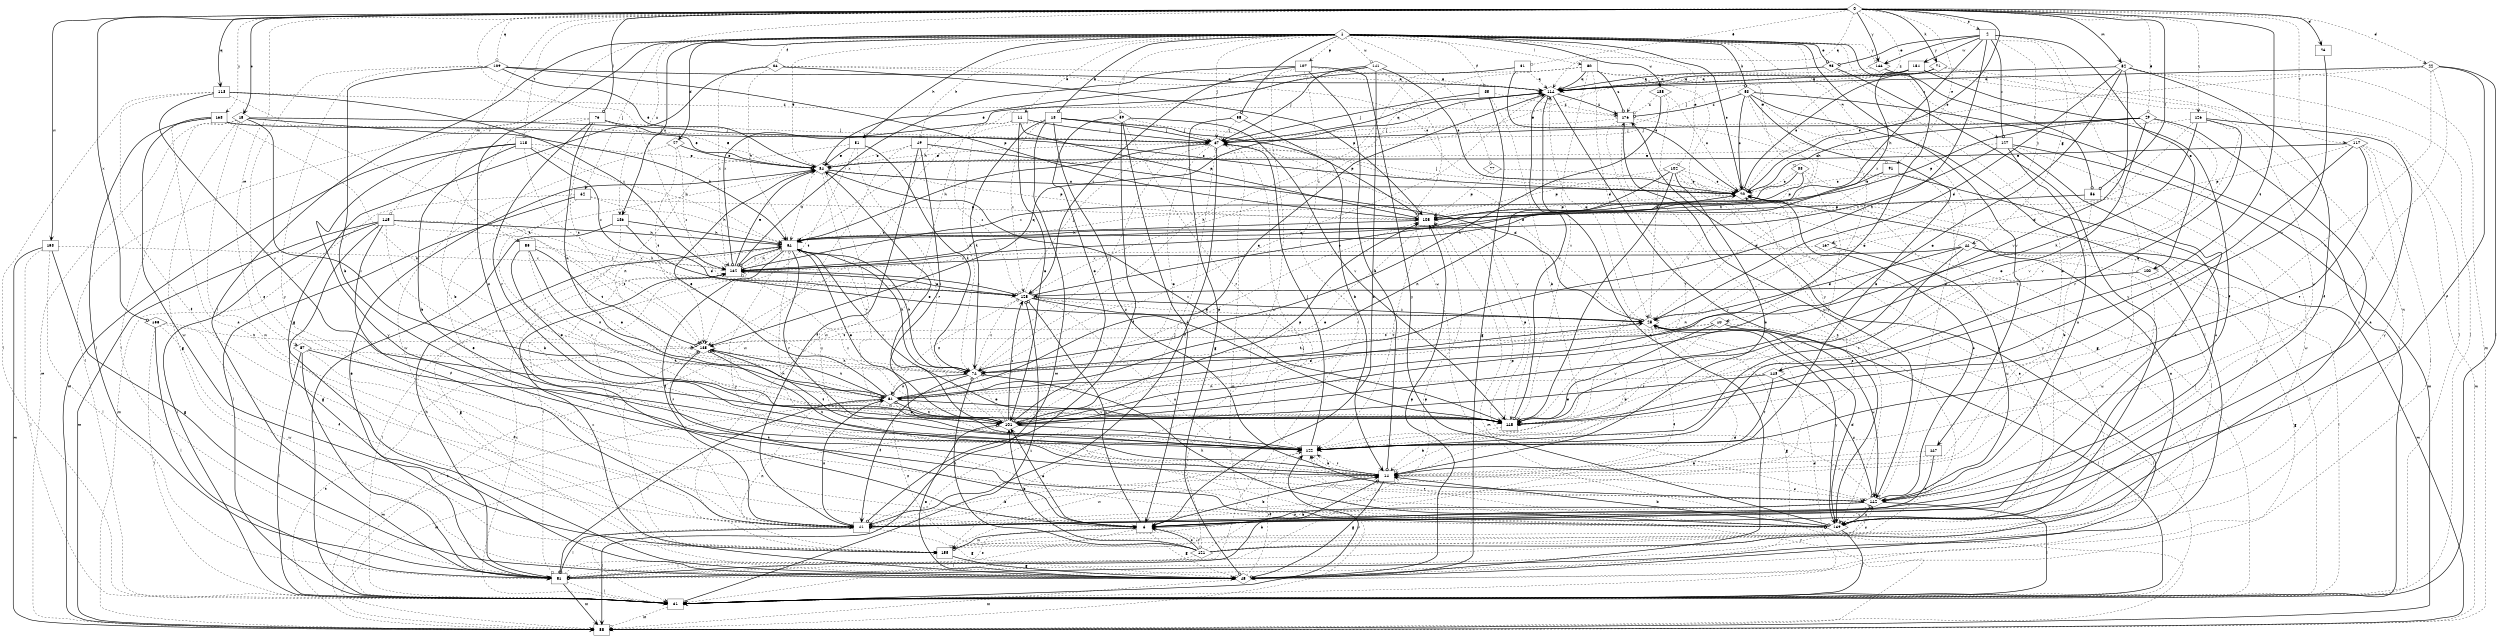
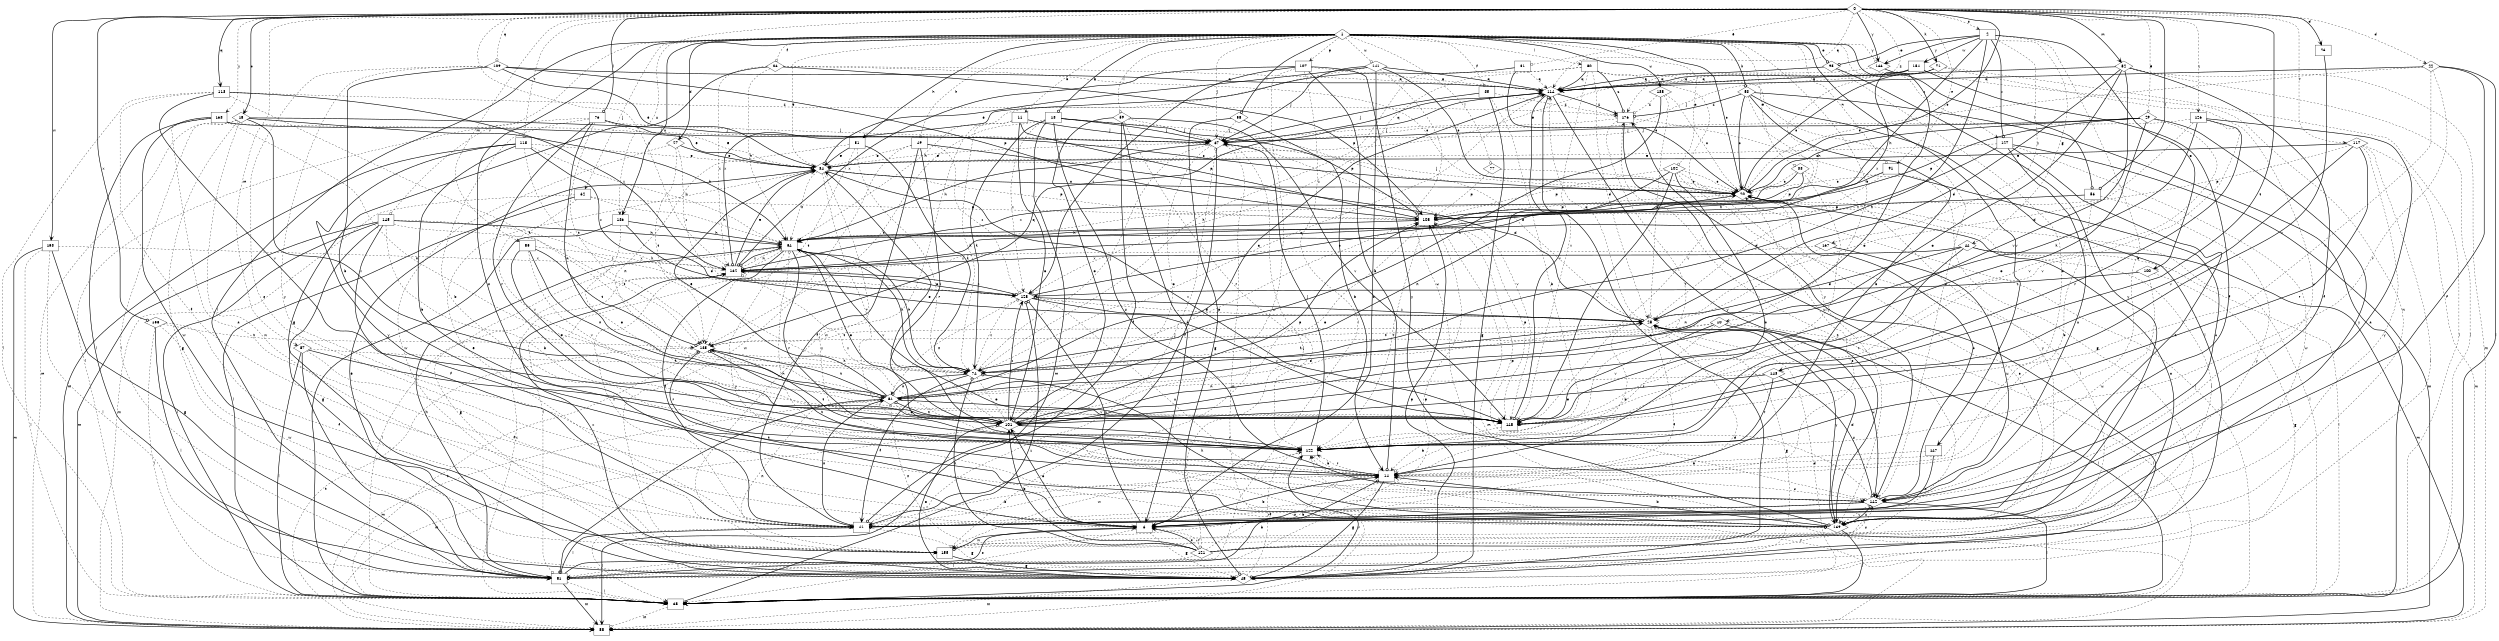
edge "141" -> "114": added, label "q"
edge "128" -> "67": removed, label "j"
edge "81" -> "6": style dashed -> bold
node "61": label "61" -> "68"
